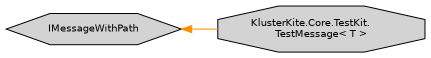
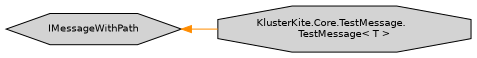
node "KlusterKite.Core.TestKit. TestMessage< T >": label "KlusterKite.Core.TestKit. TestMessage< T >" -> "KlusterKite.Core.TestMessage. TestMessage< T >"
